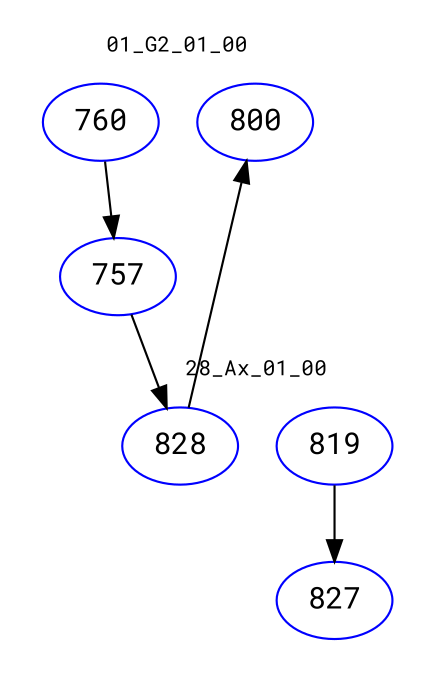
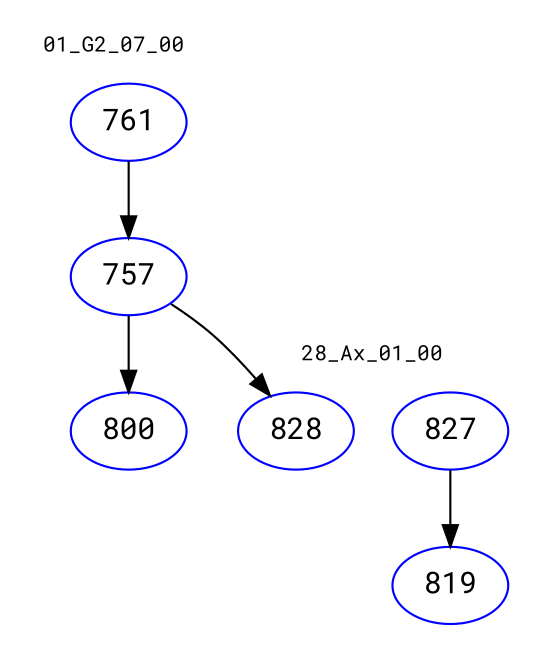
cluster "01_G2_01_00": label "01_G2_01_00" -> "01_G2_07_00"
node "760": label "760" -> "761"
edge "828" -> "800": now "757" -> "800"
edge "819" -> "827": reversed
